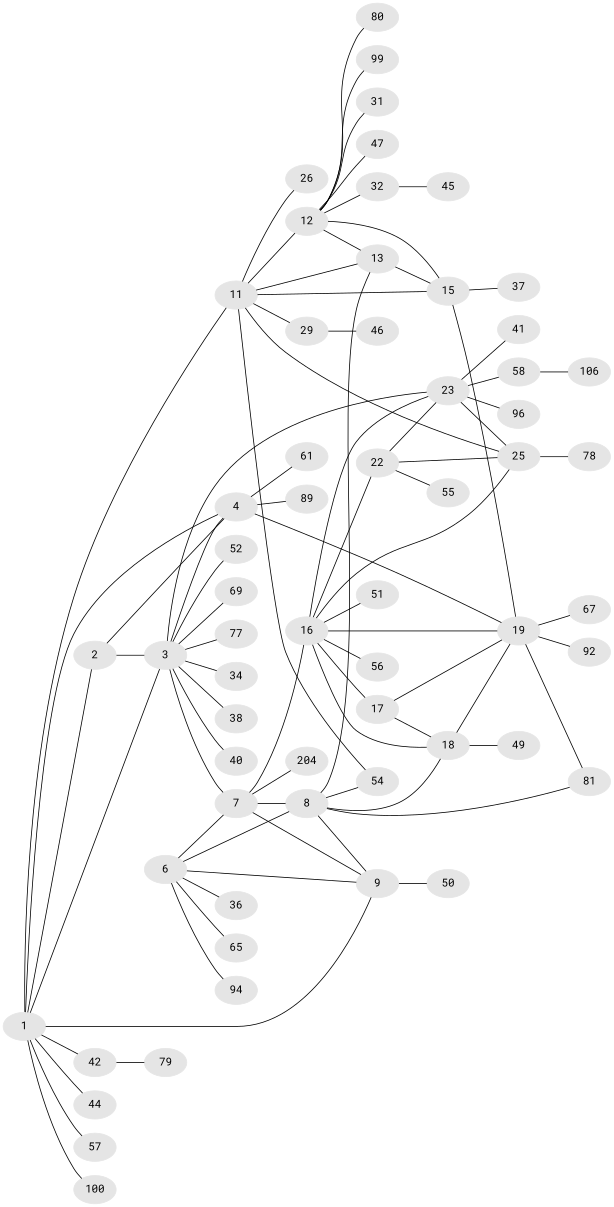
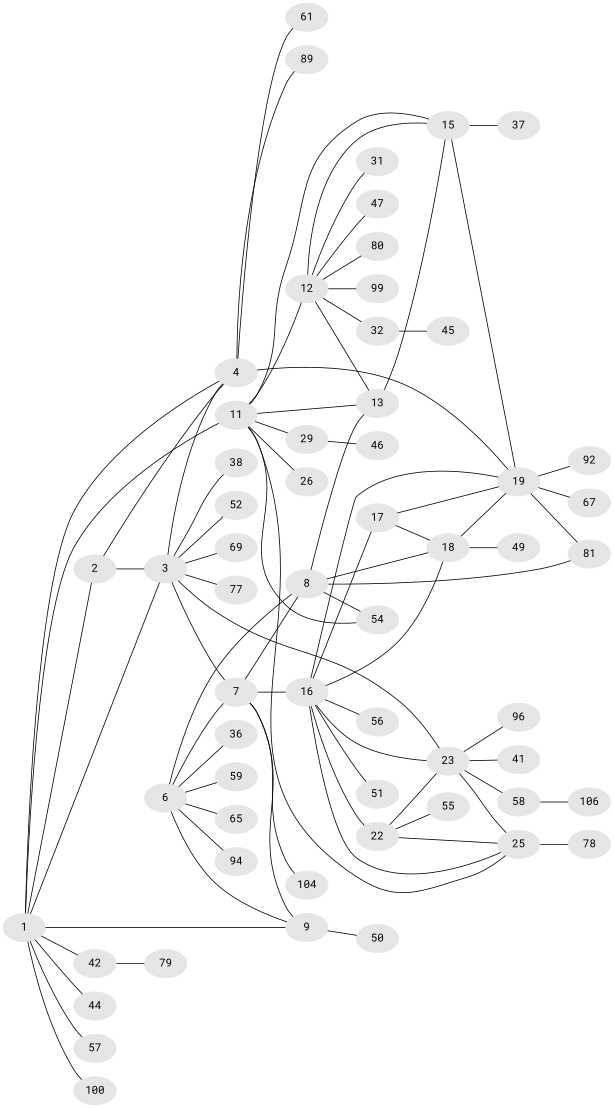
node "34": removed
node "40": removed
node "204": label "204" -> "104"
node "59": added
edge "8" -- "9": removed
